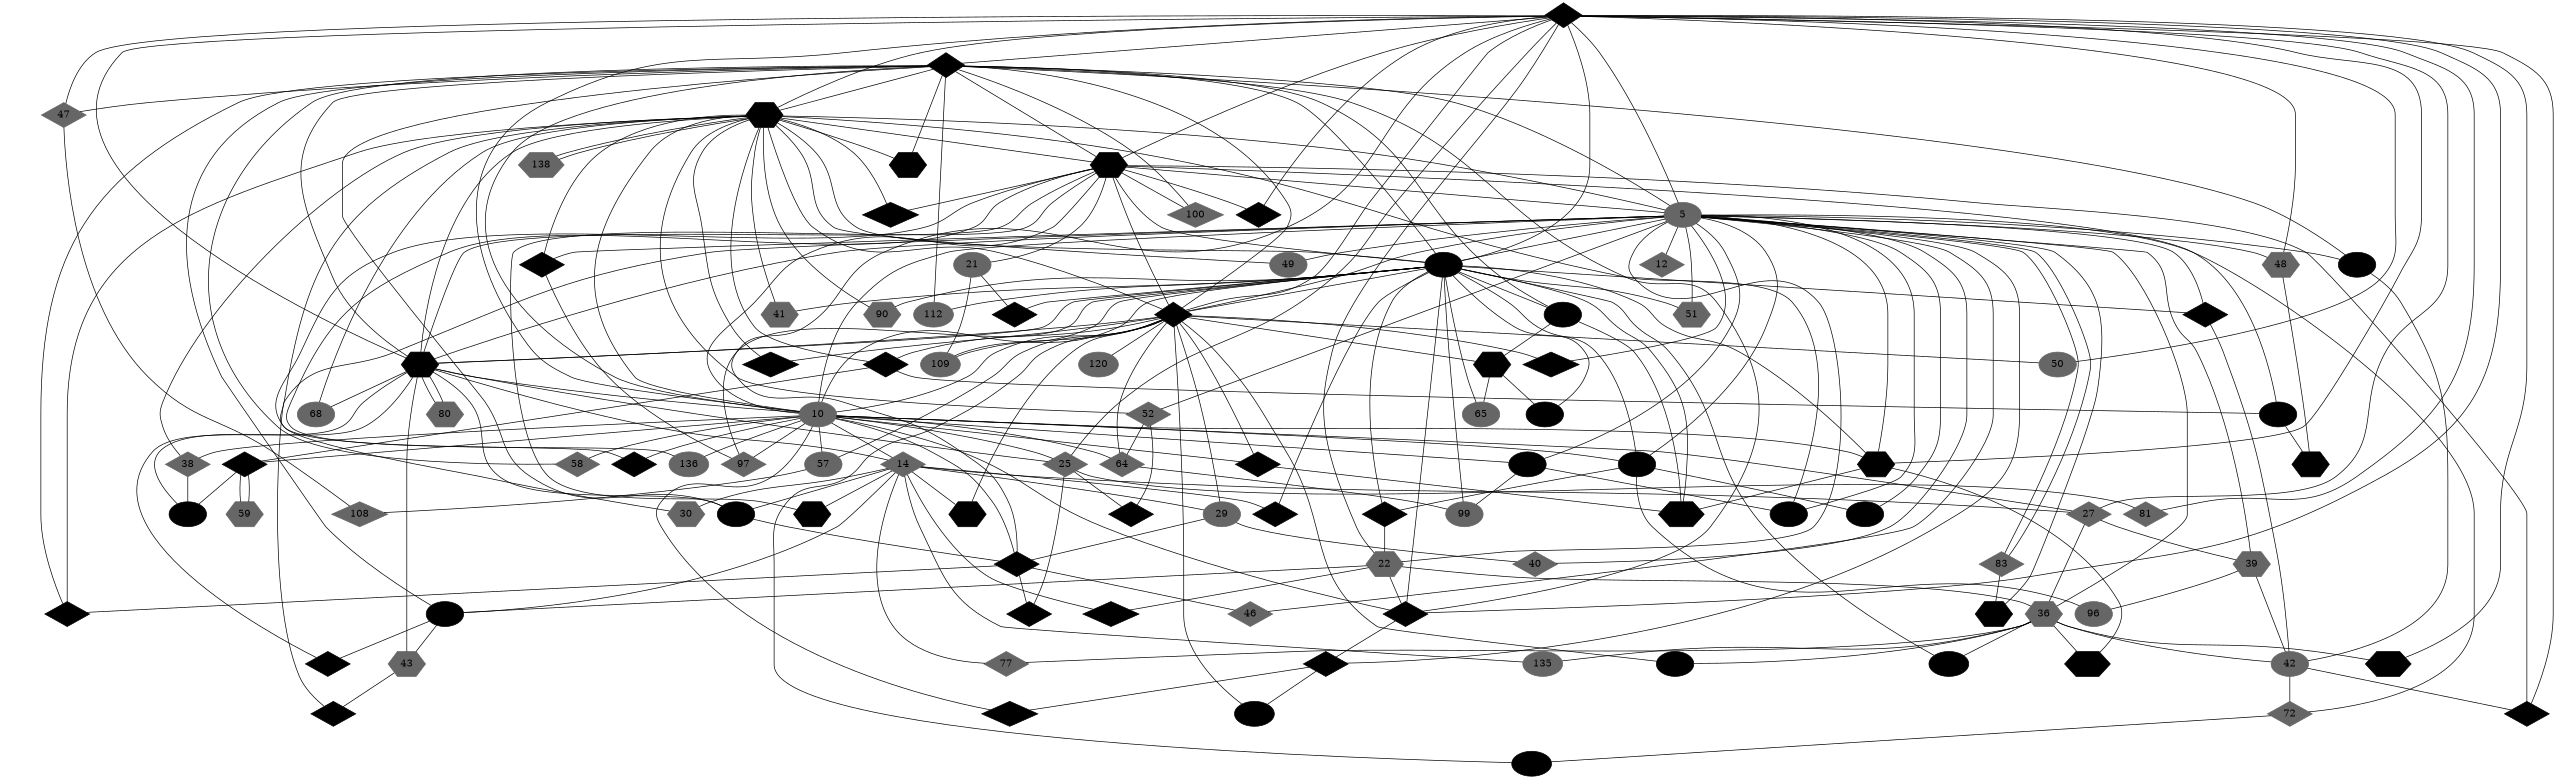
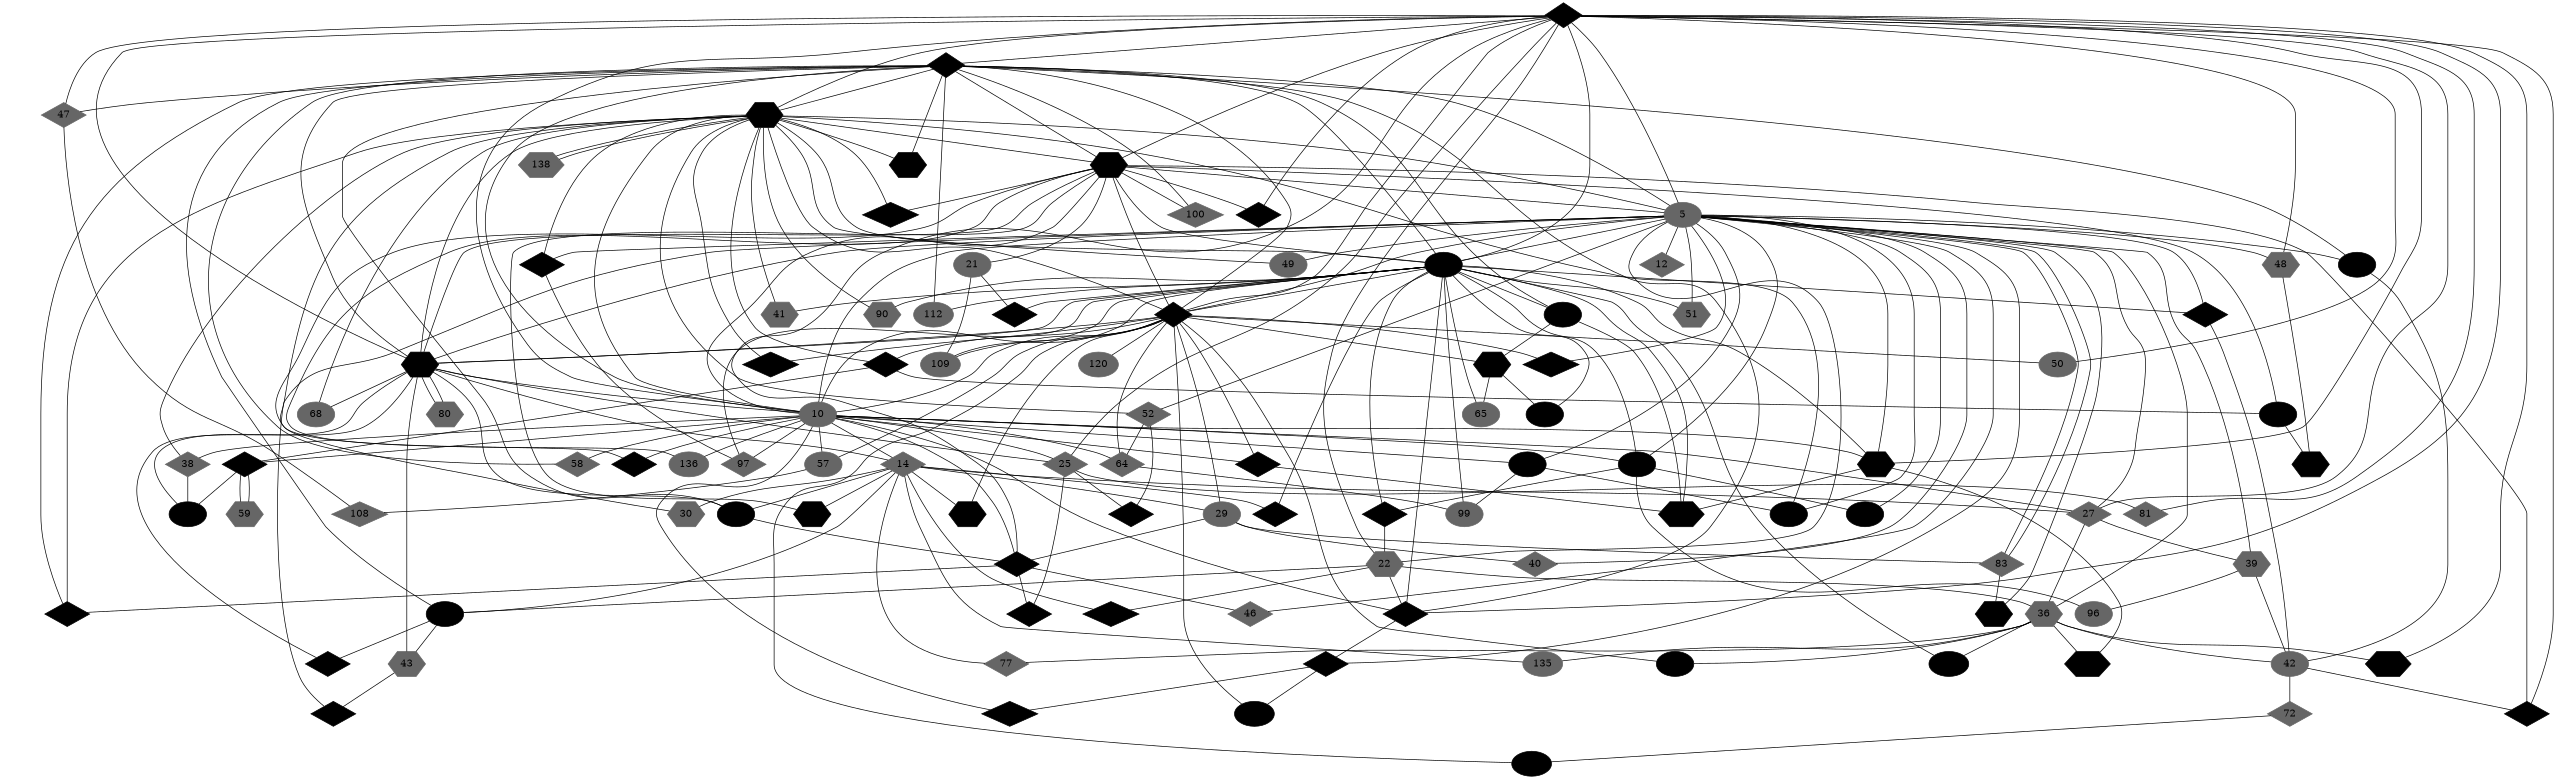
edge "5" -- "72": now "5" -- "27"
edge "29" -- "83": added
